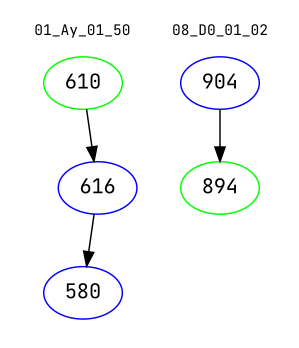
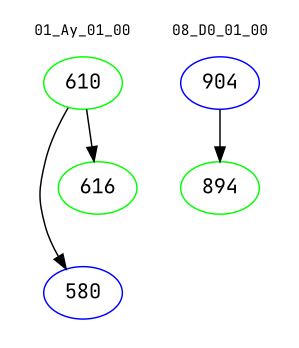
cluster "01_Ay_01_50": label "01_Ay_01_50" -> "01_Ay_01_00"
cluster "08_D0_01_02": label "08_D0_01_02" -> "08_D0_01_00"
node "616": color blue -> green
edge "616" -> "580": now "610" -> "580"
